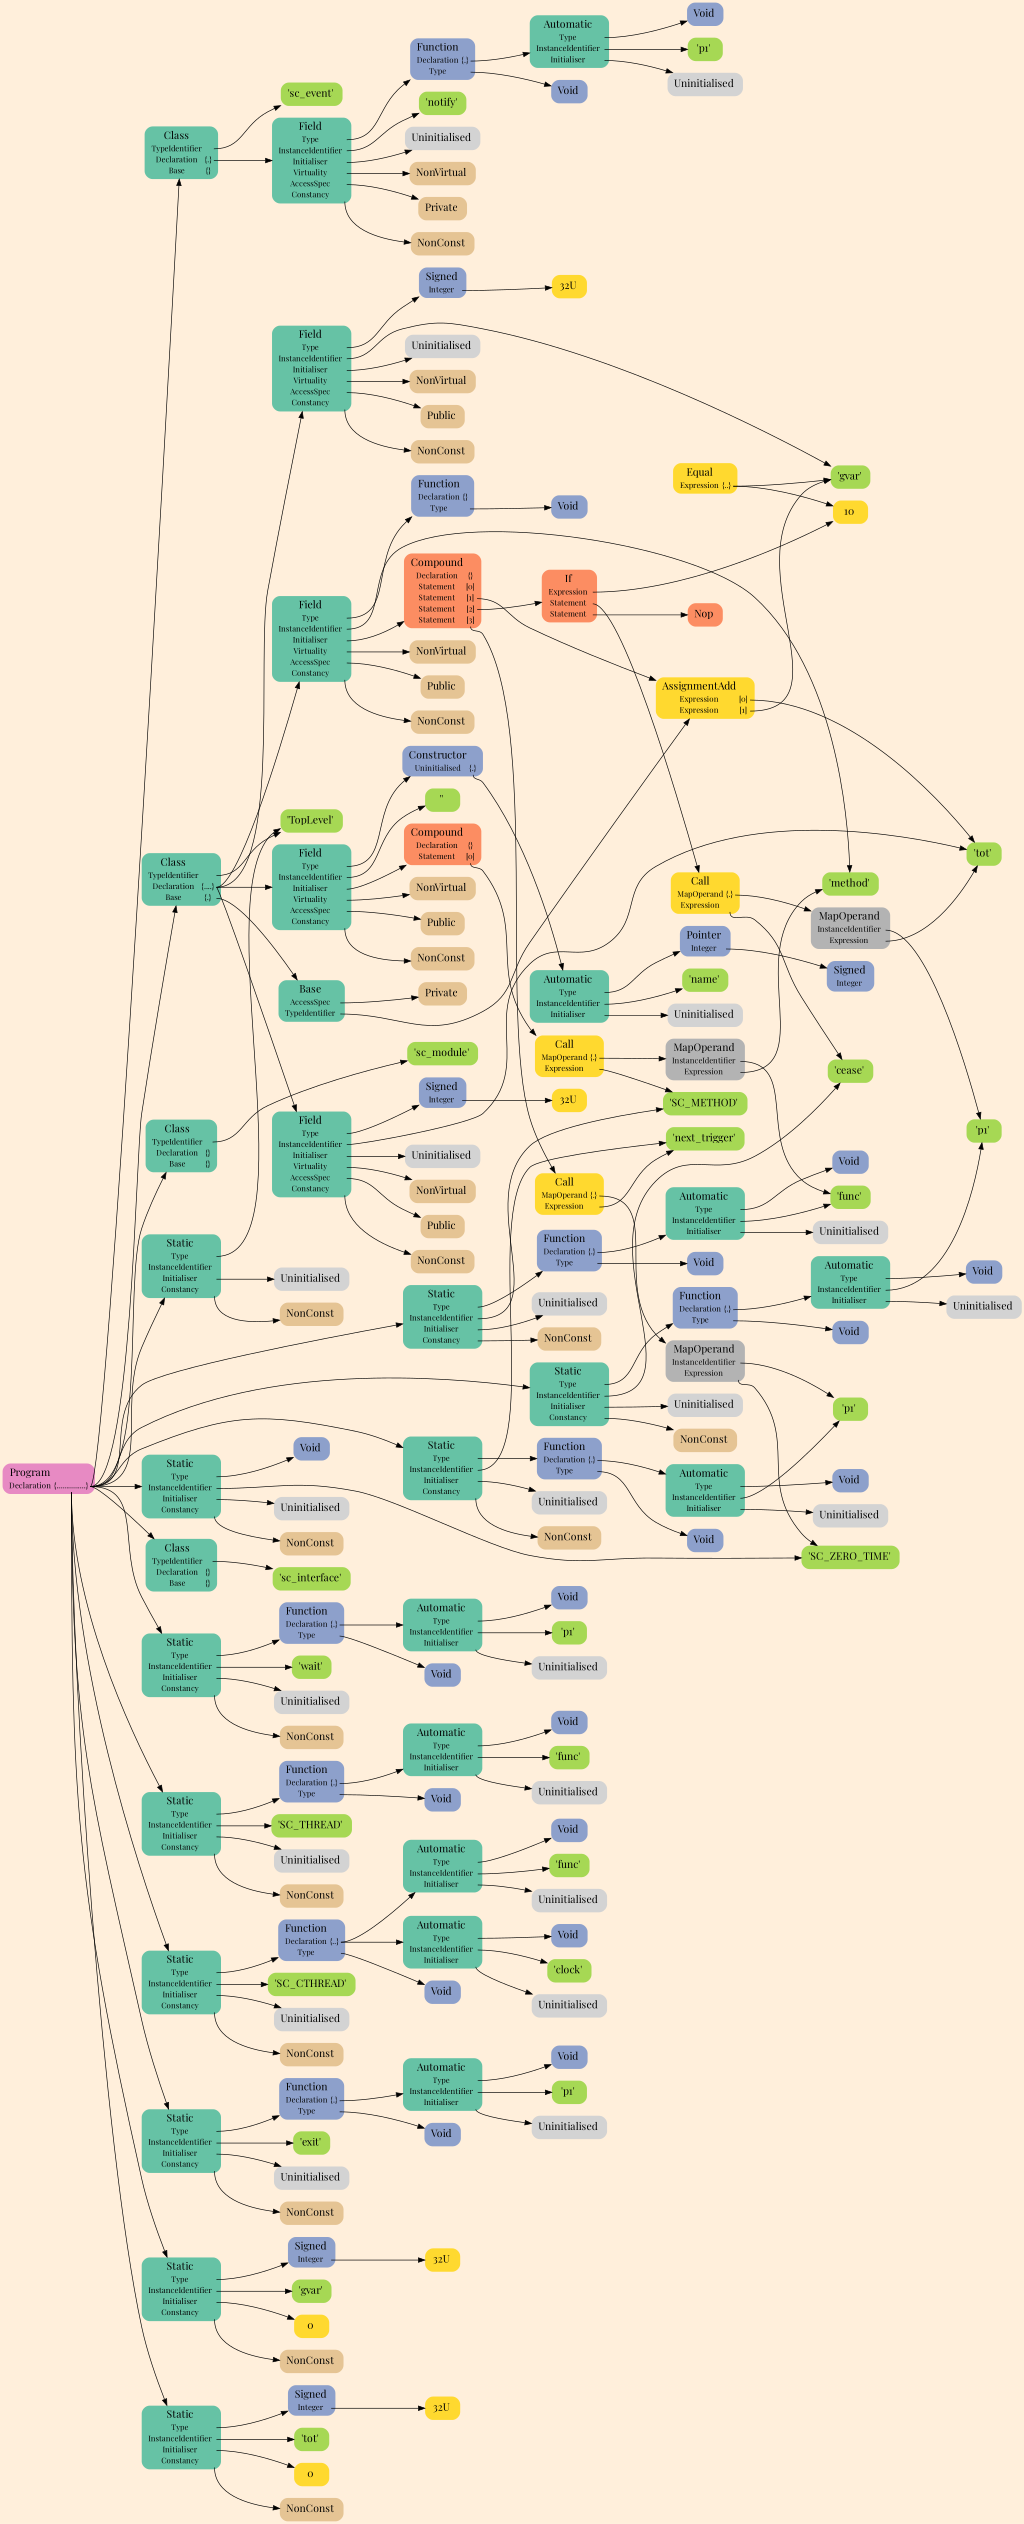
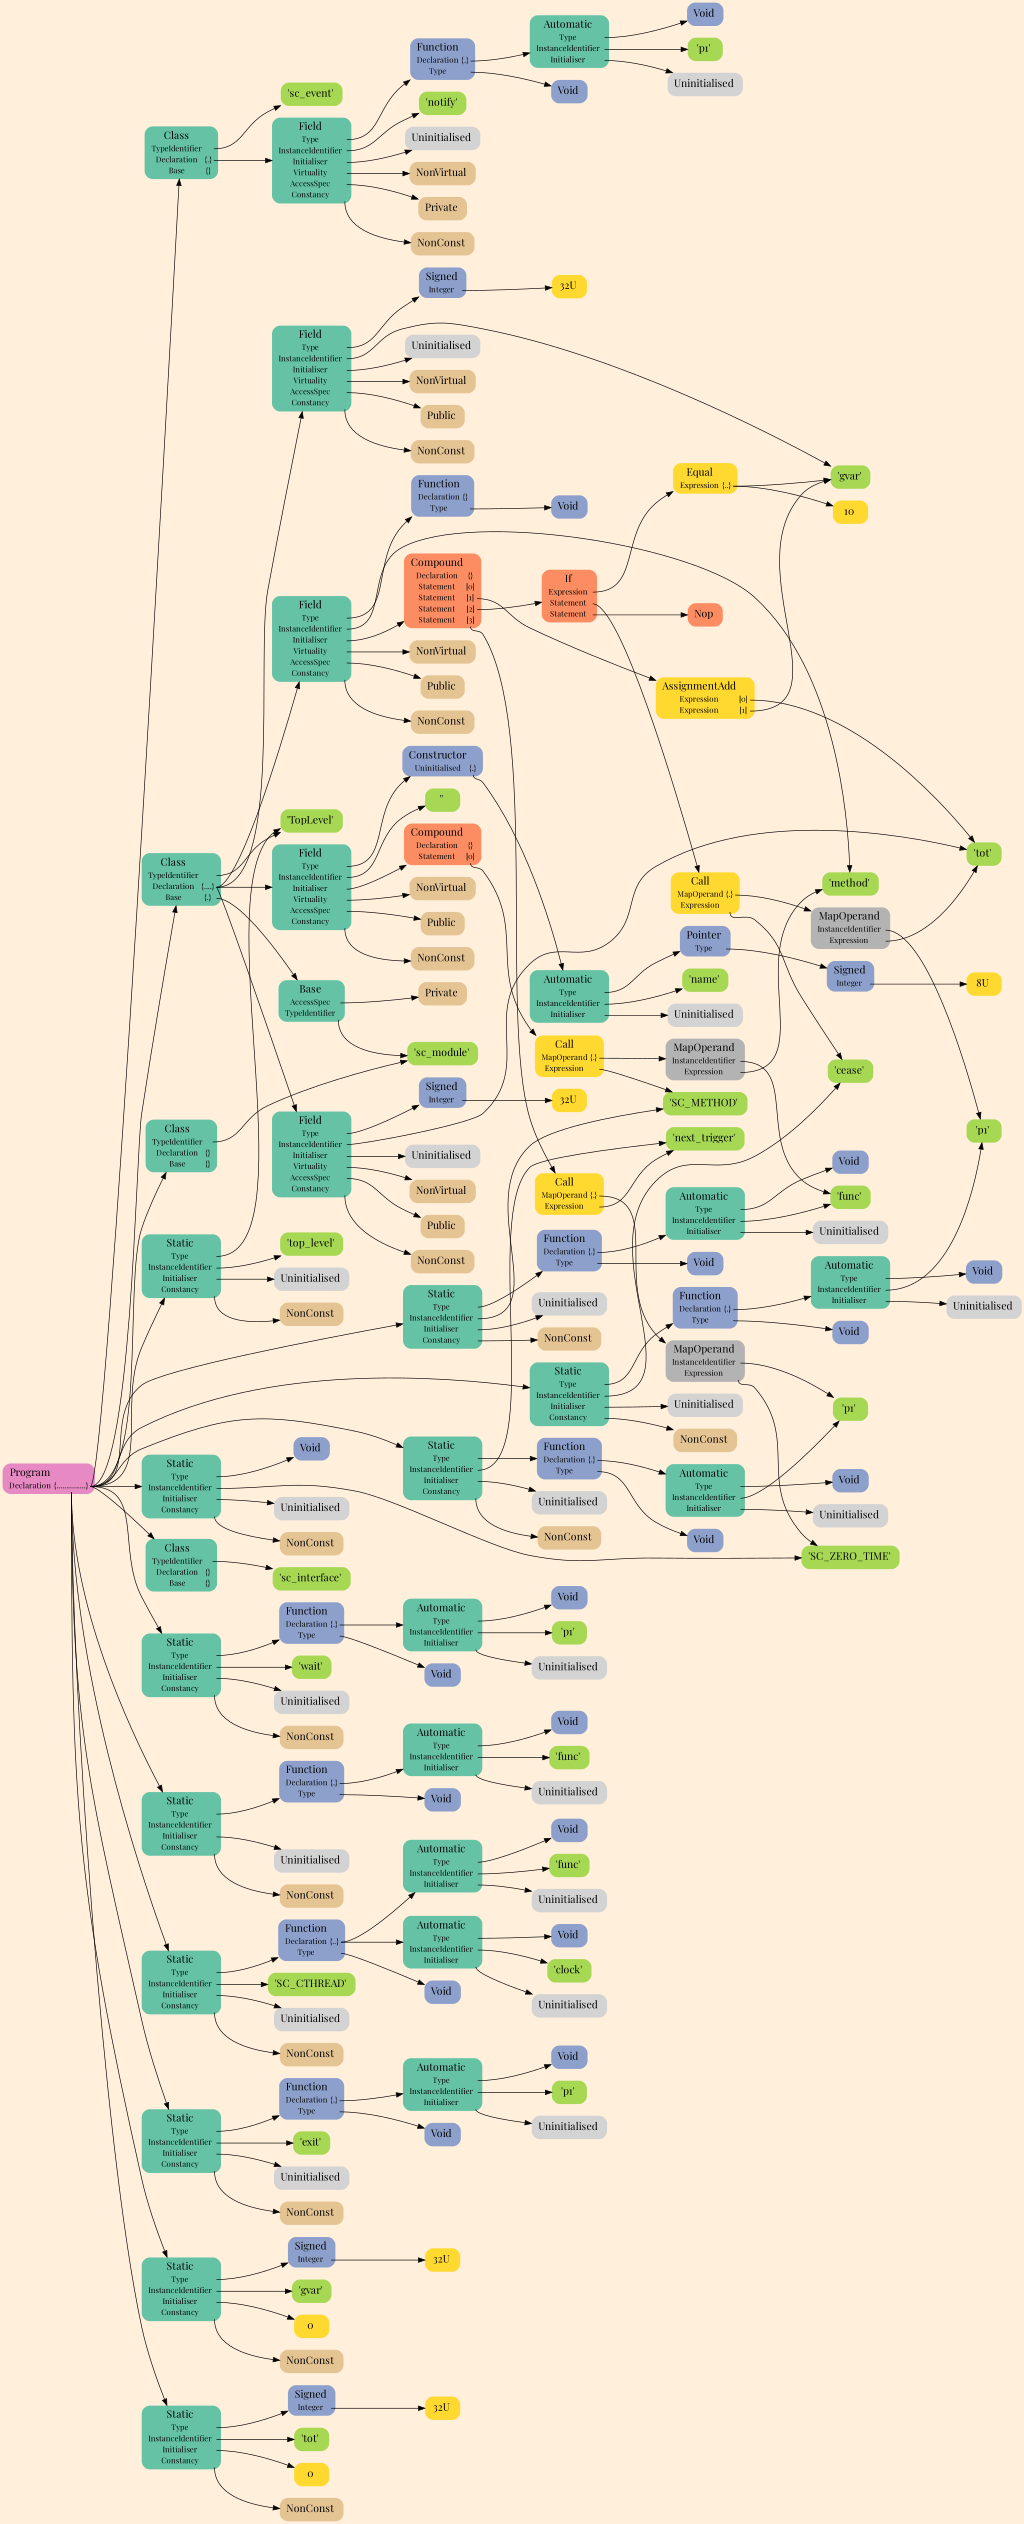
edge "If" -> "10": now "If" -> "Equal"
edge "Base" -> "AssignmentAdd": now "Base" -> "'sc_module'"
node "Pointer": text "Integer" -> "Type"
node "8U": added
node "'top_level'": added
node "'SC_THREAD'": removed
